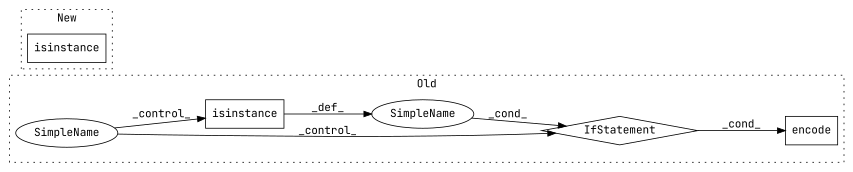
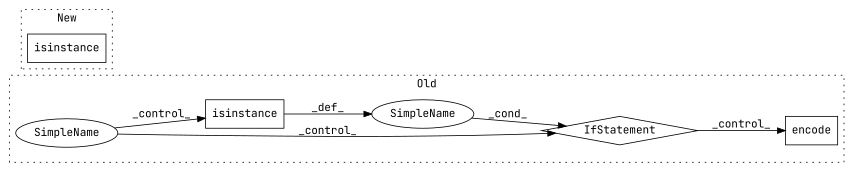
edge "IfStatement" -> "encode": label "_cond_" -> "_control_"
